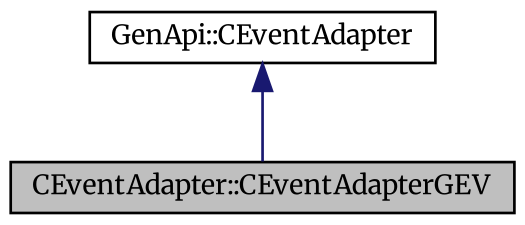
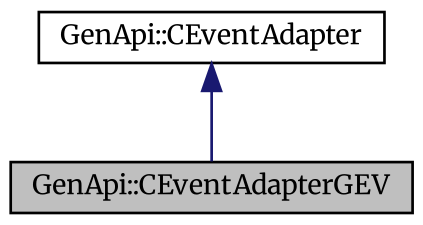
node "CEventAdapter::CEventAdapterGEV": label "CEventAdapter::CEventAdapterGEV" -> "GenApi::CEventAdapterGEV"
